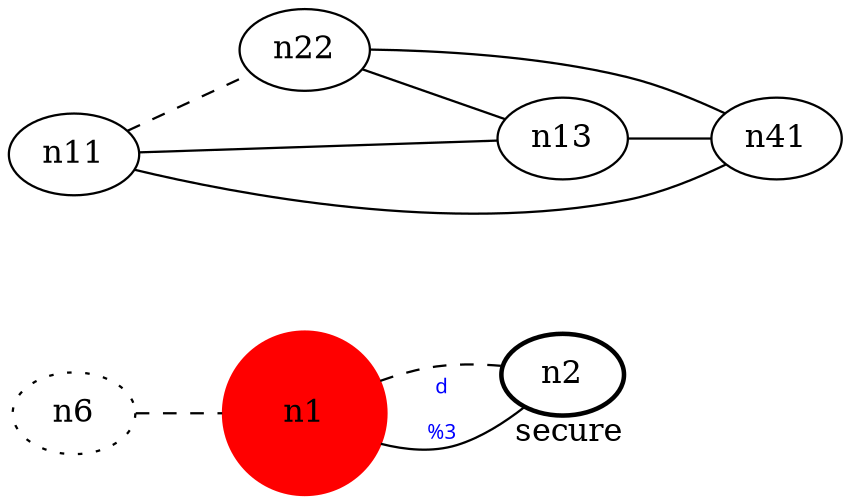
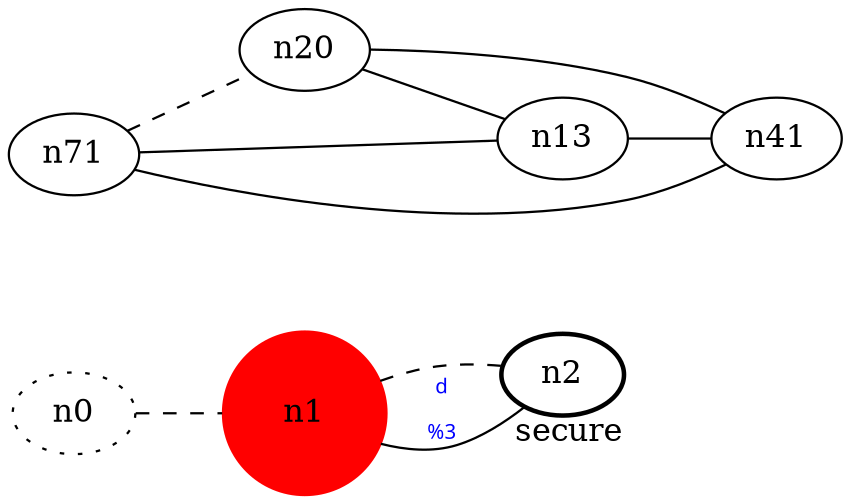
node "n22": label "n22" -> "n20"
node "n11": label "n11" -> "n71"
node "n6": label "n6" -> "n0"
